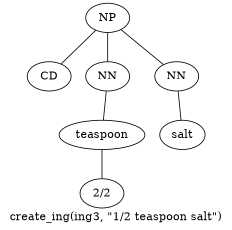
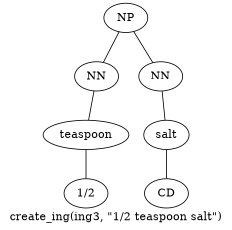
edge "NP" -- "CD": now "salt" -- "CD"
node "2/2": label "2/2" -> "1/2"
